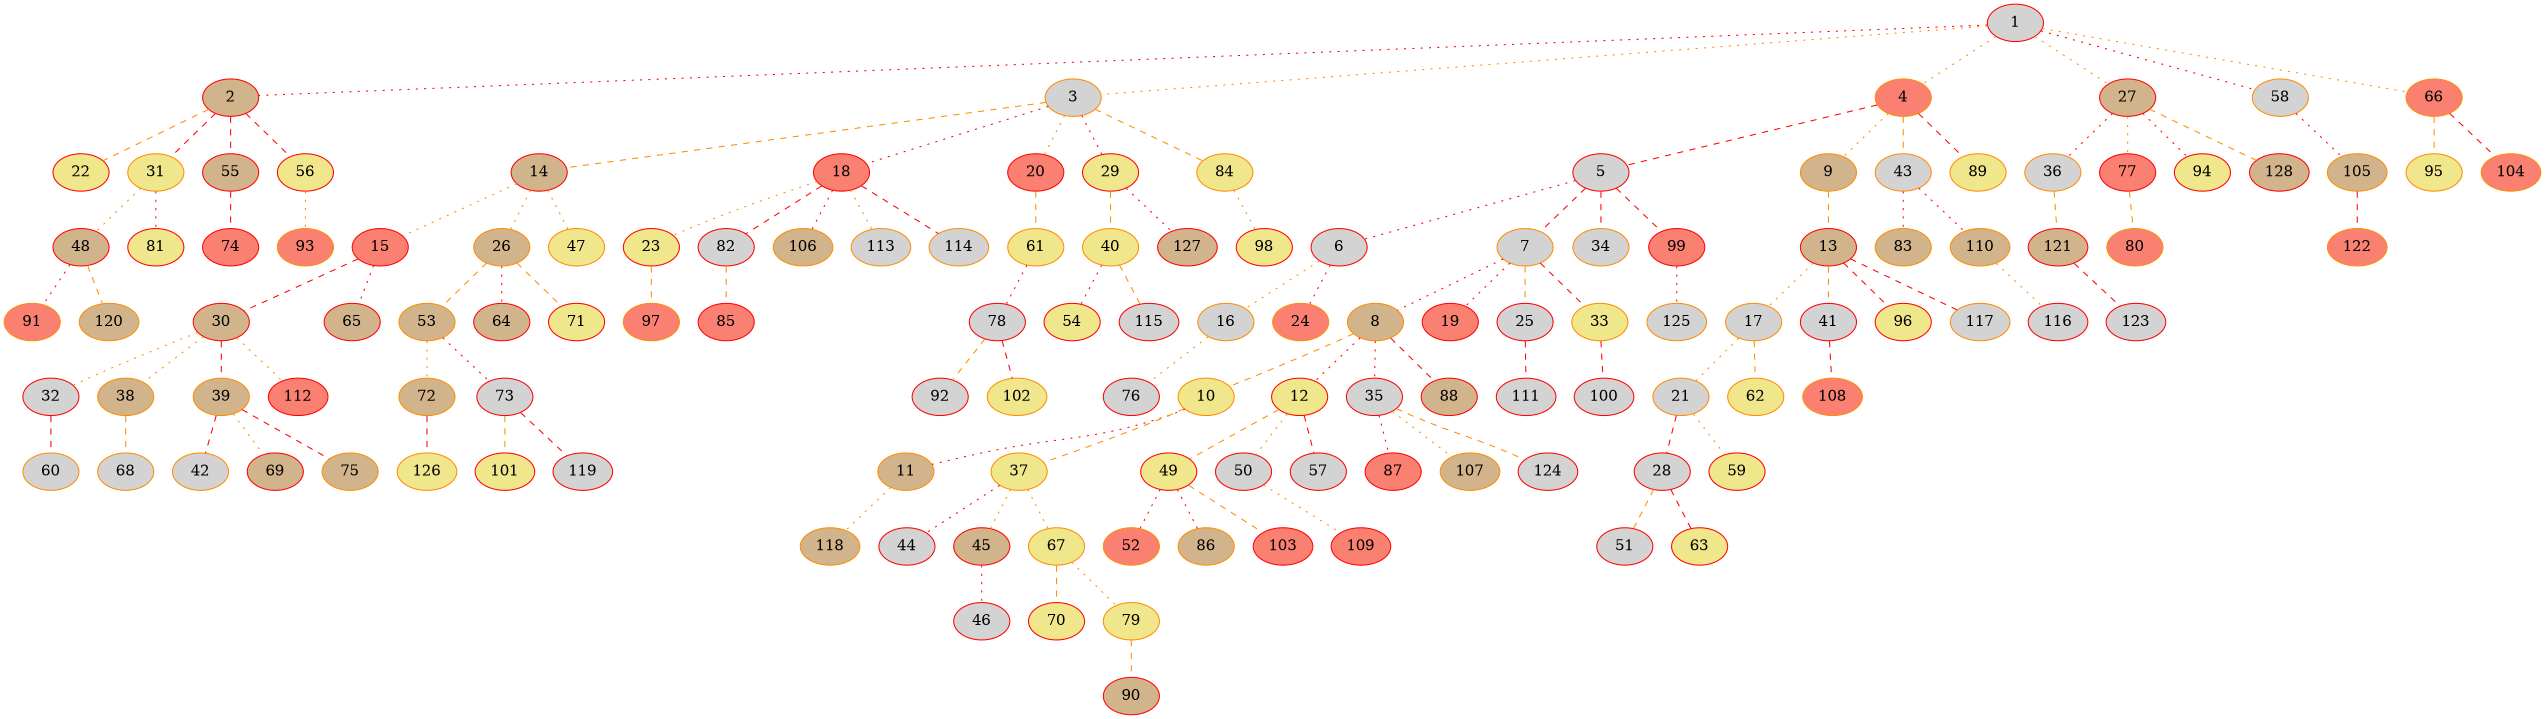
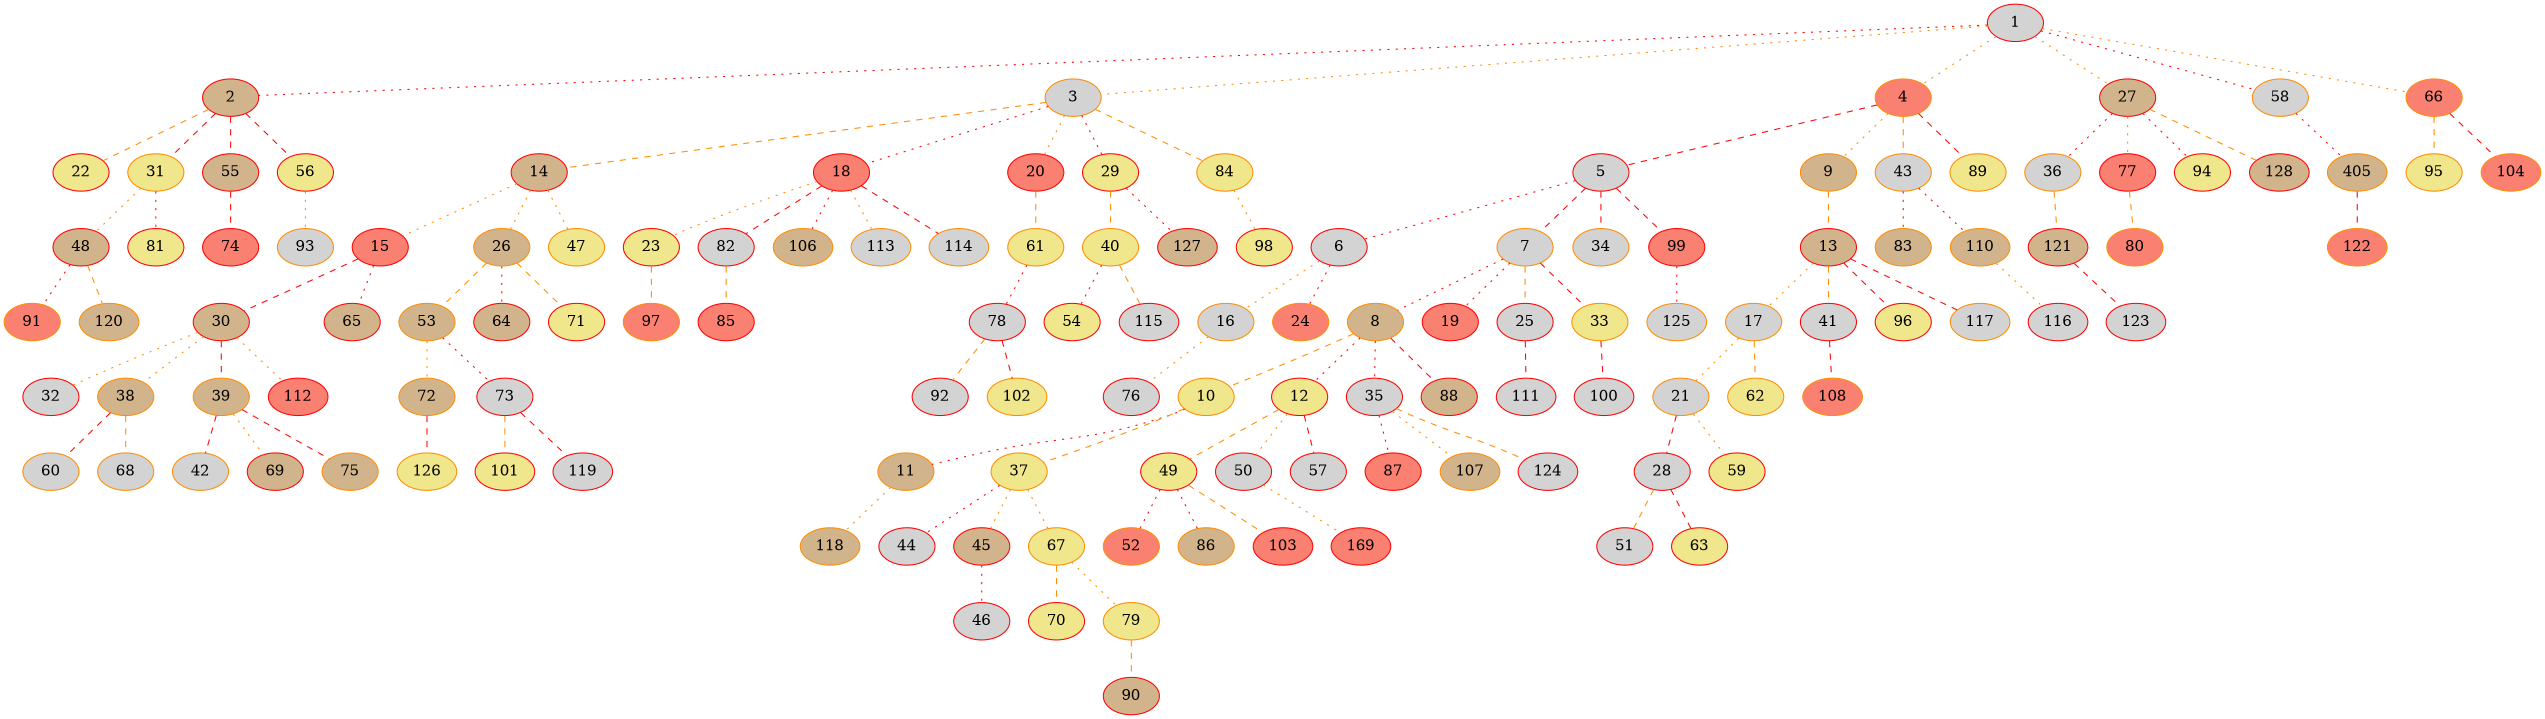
node "105": label "105" -> "405"
node "93": fillcolor salmon -> lightgrey
edge "32" -- "60": now "38" -- "60"
node "109": label "109" -> "169"
